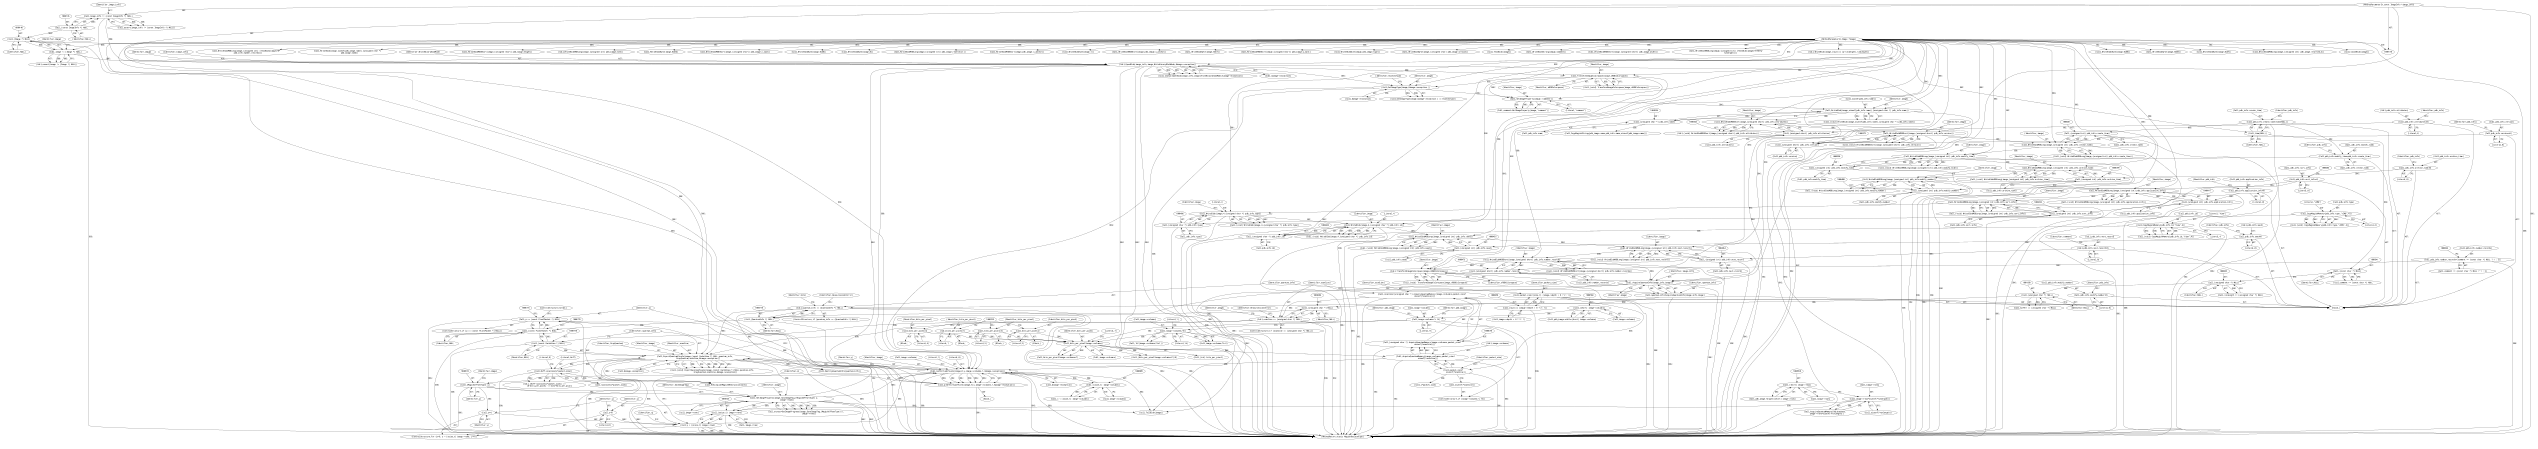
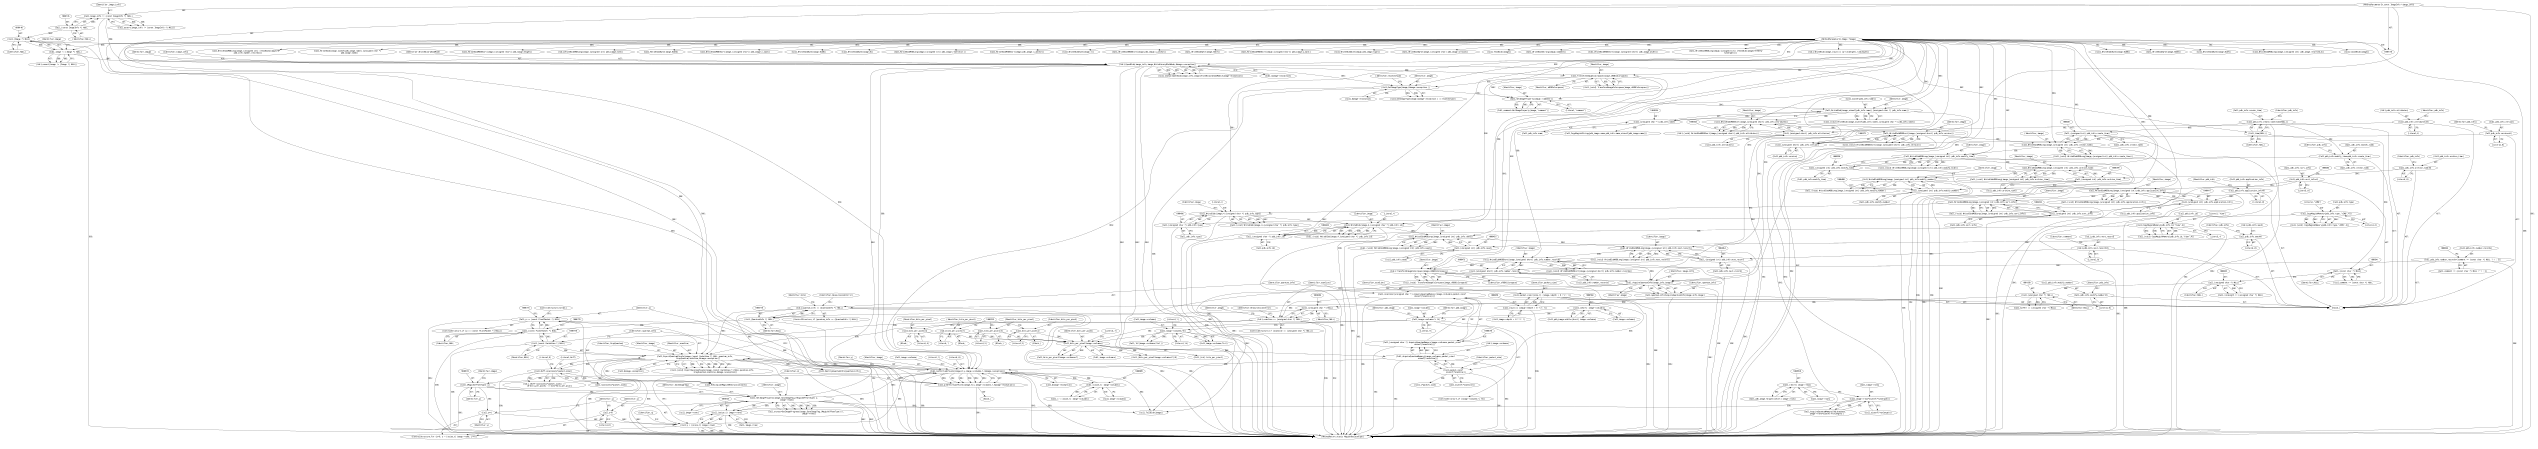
edge "(Call,sizeof(*scanline))" -> "(ControlStructure,if (image->columns % 16))": now "(Call,sizeof(*scanline))" -> "(Call,packet_size* sizeof(*scanline))"
